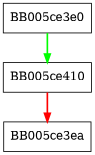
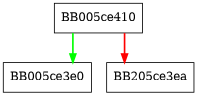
edge "BB005ce3e0" -> "BB005ce410": reversed
node "BB005ce3ea": label "BB005ce3ea" -> "BB205ce3ea"
